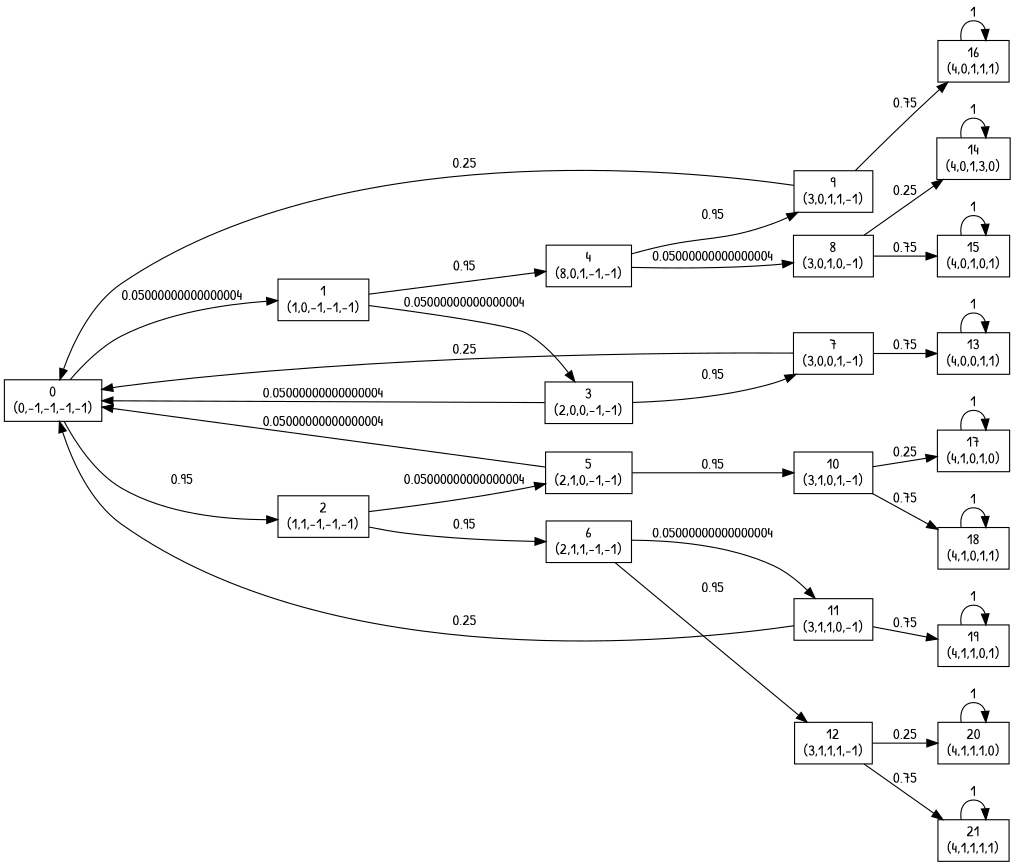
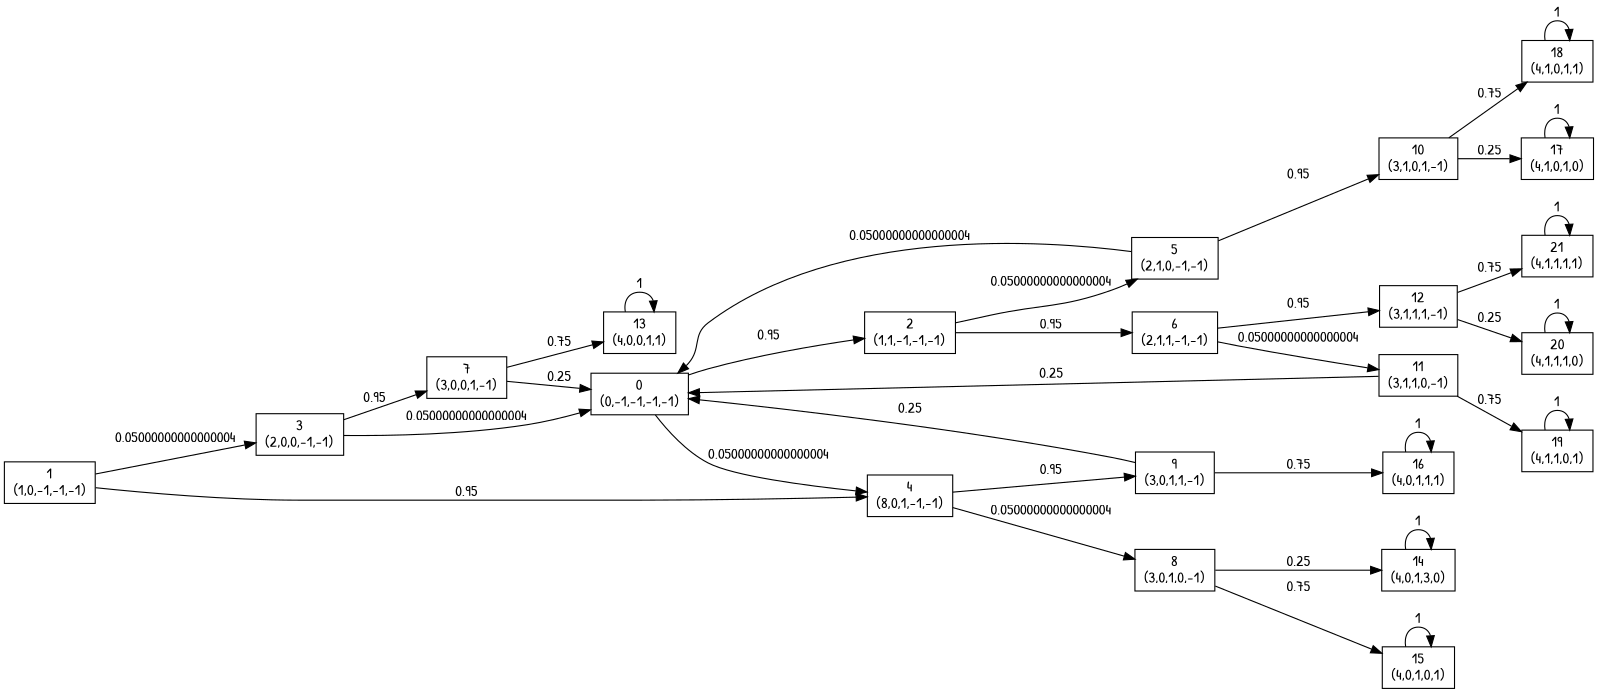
edge "0 (0,-1,-1,-1,-1)" -> "1 (1,0,-1,-1,-1)": now "0 (0,-1,-1,-1,-1)" -> "4 (8,0,1,-1,-1)"
